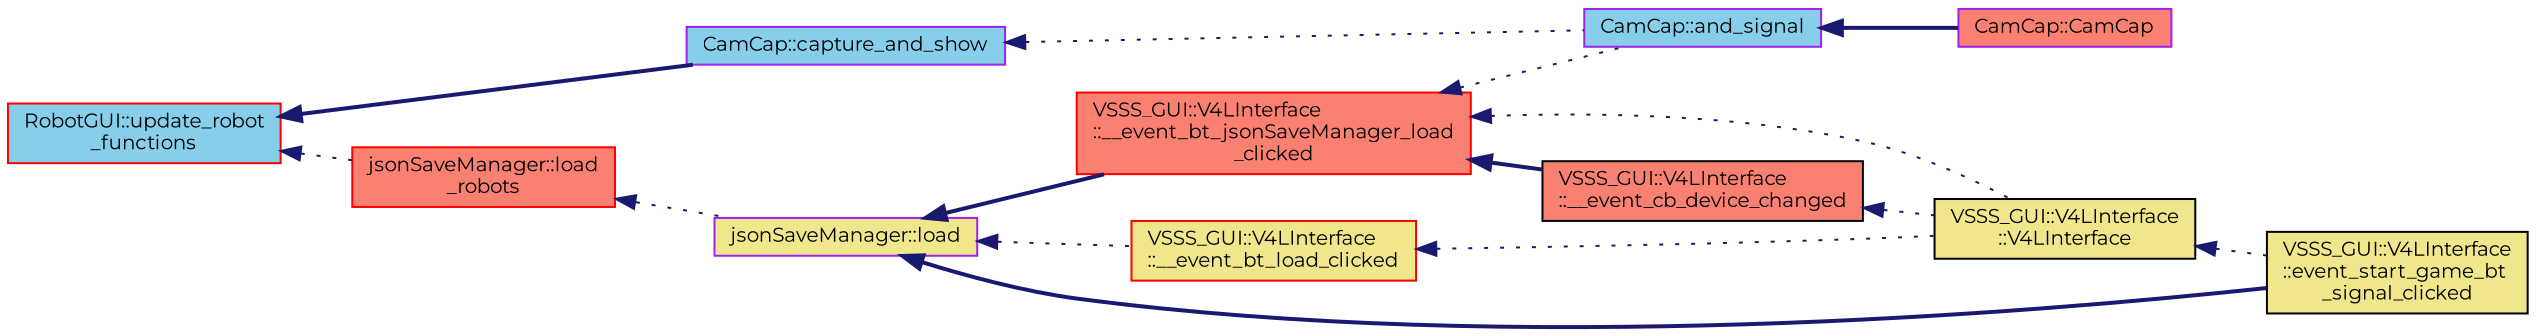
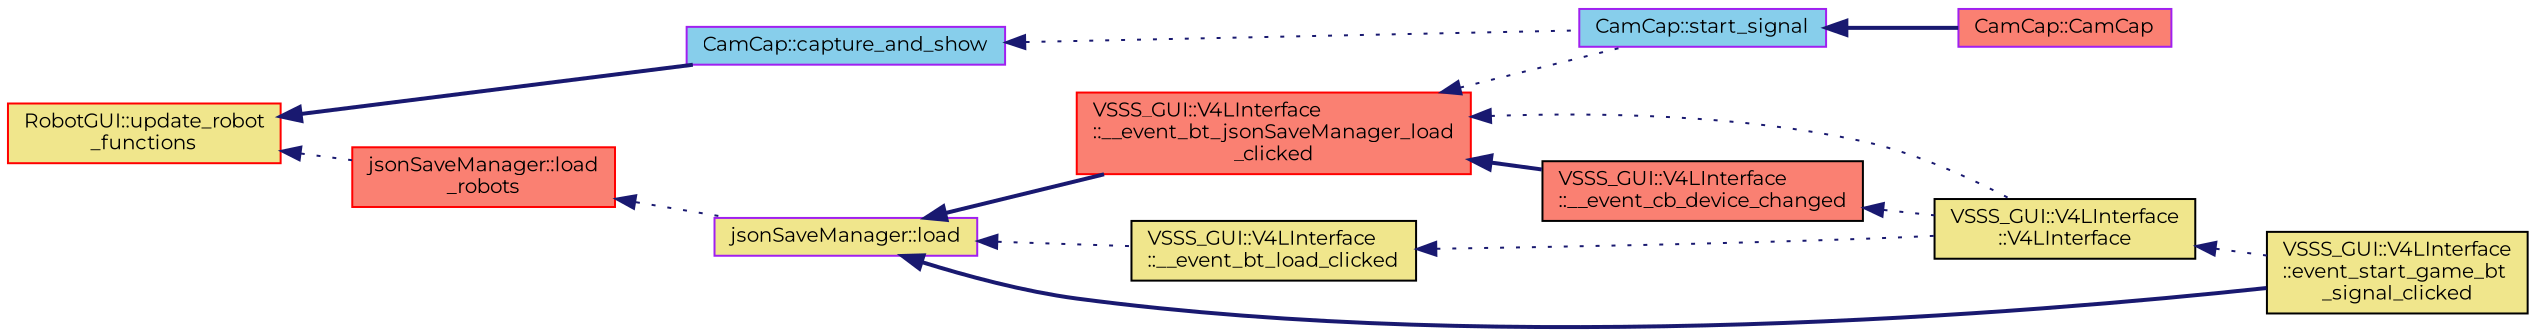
node "CamCap::and_signal": label "CamCap::and_signal" -> "CamCap::start_signal"
node "RobotGUI::update_robot _functions": fillcolor skyblue -> khaki
node "VSSS_GUI::V4LInterface ::__event_bt_load_clicked": color red -> black
